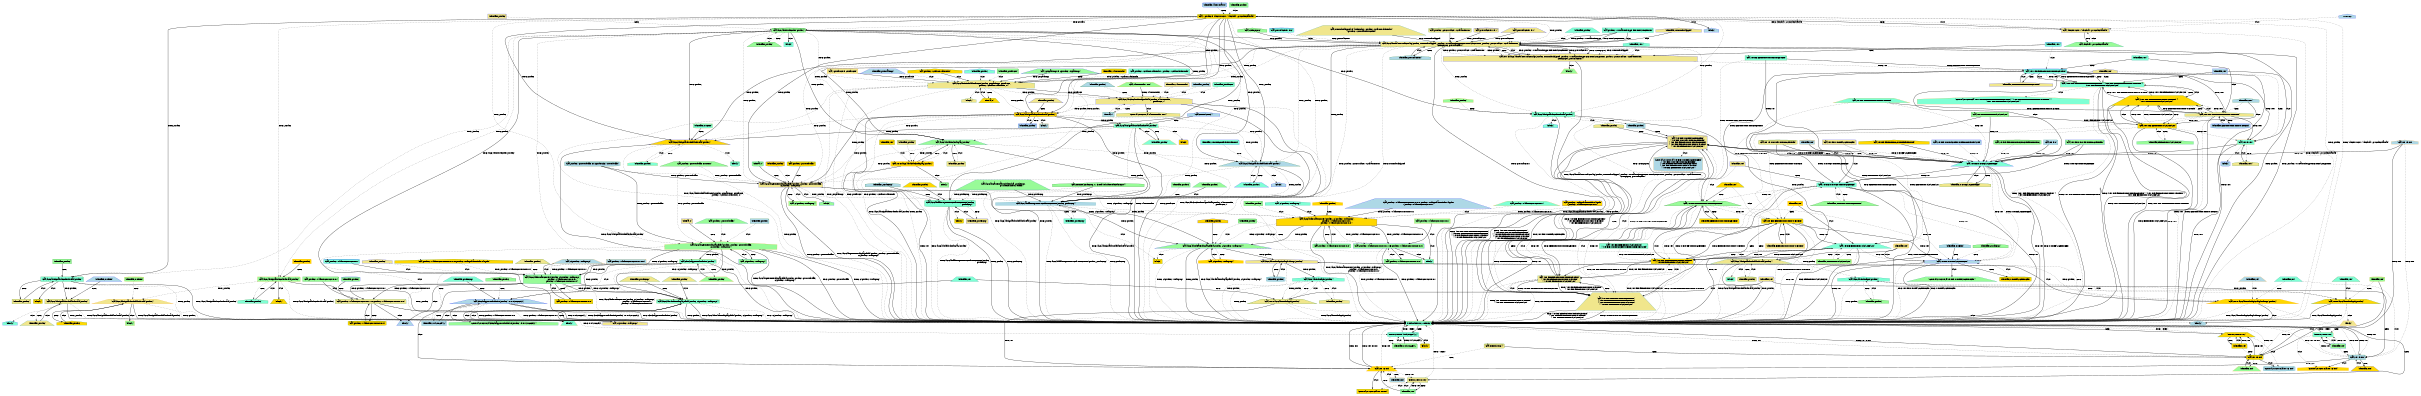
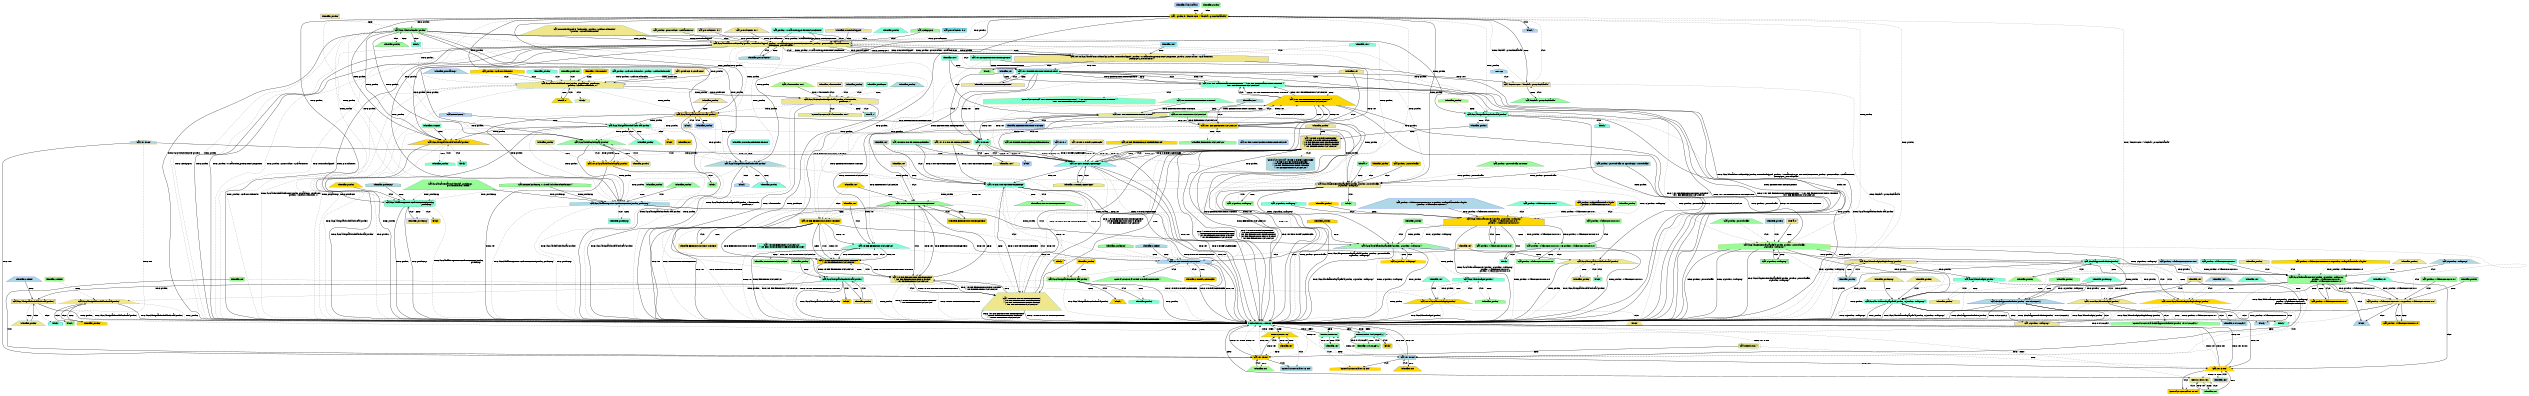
node "(Call,*ps_pad_mgr = &ps_dec->s_pad_mgr)": removed
edge "(Call,ret1 == ERROR_UNAVAIL_PICBUF_T)" -> "(Call,ret1 == ERROR_UNAVAIL_MVBUF_T)": now "(Call,ret1 == ERROR_UNAVAIL_PICBUF_T)" -> "(Call,(dec_struct_t *)(dec_hdl->pv_codec_handle))"
